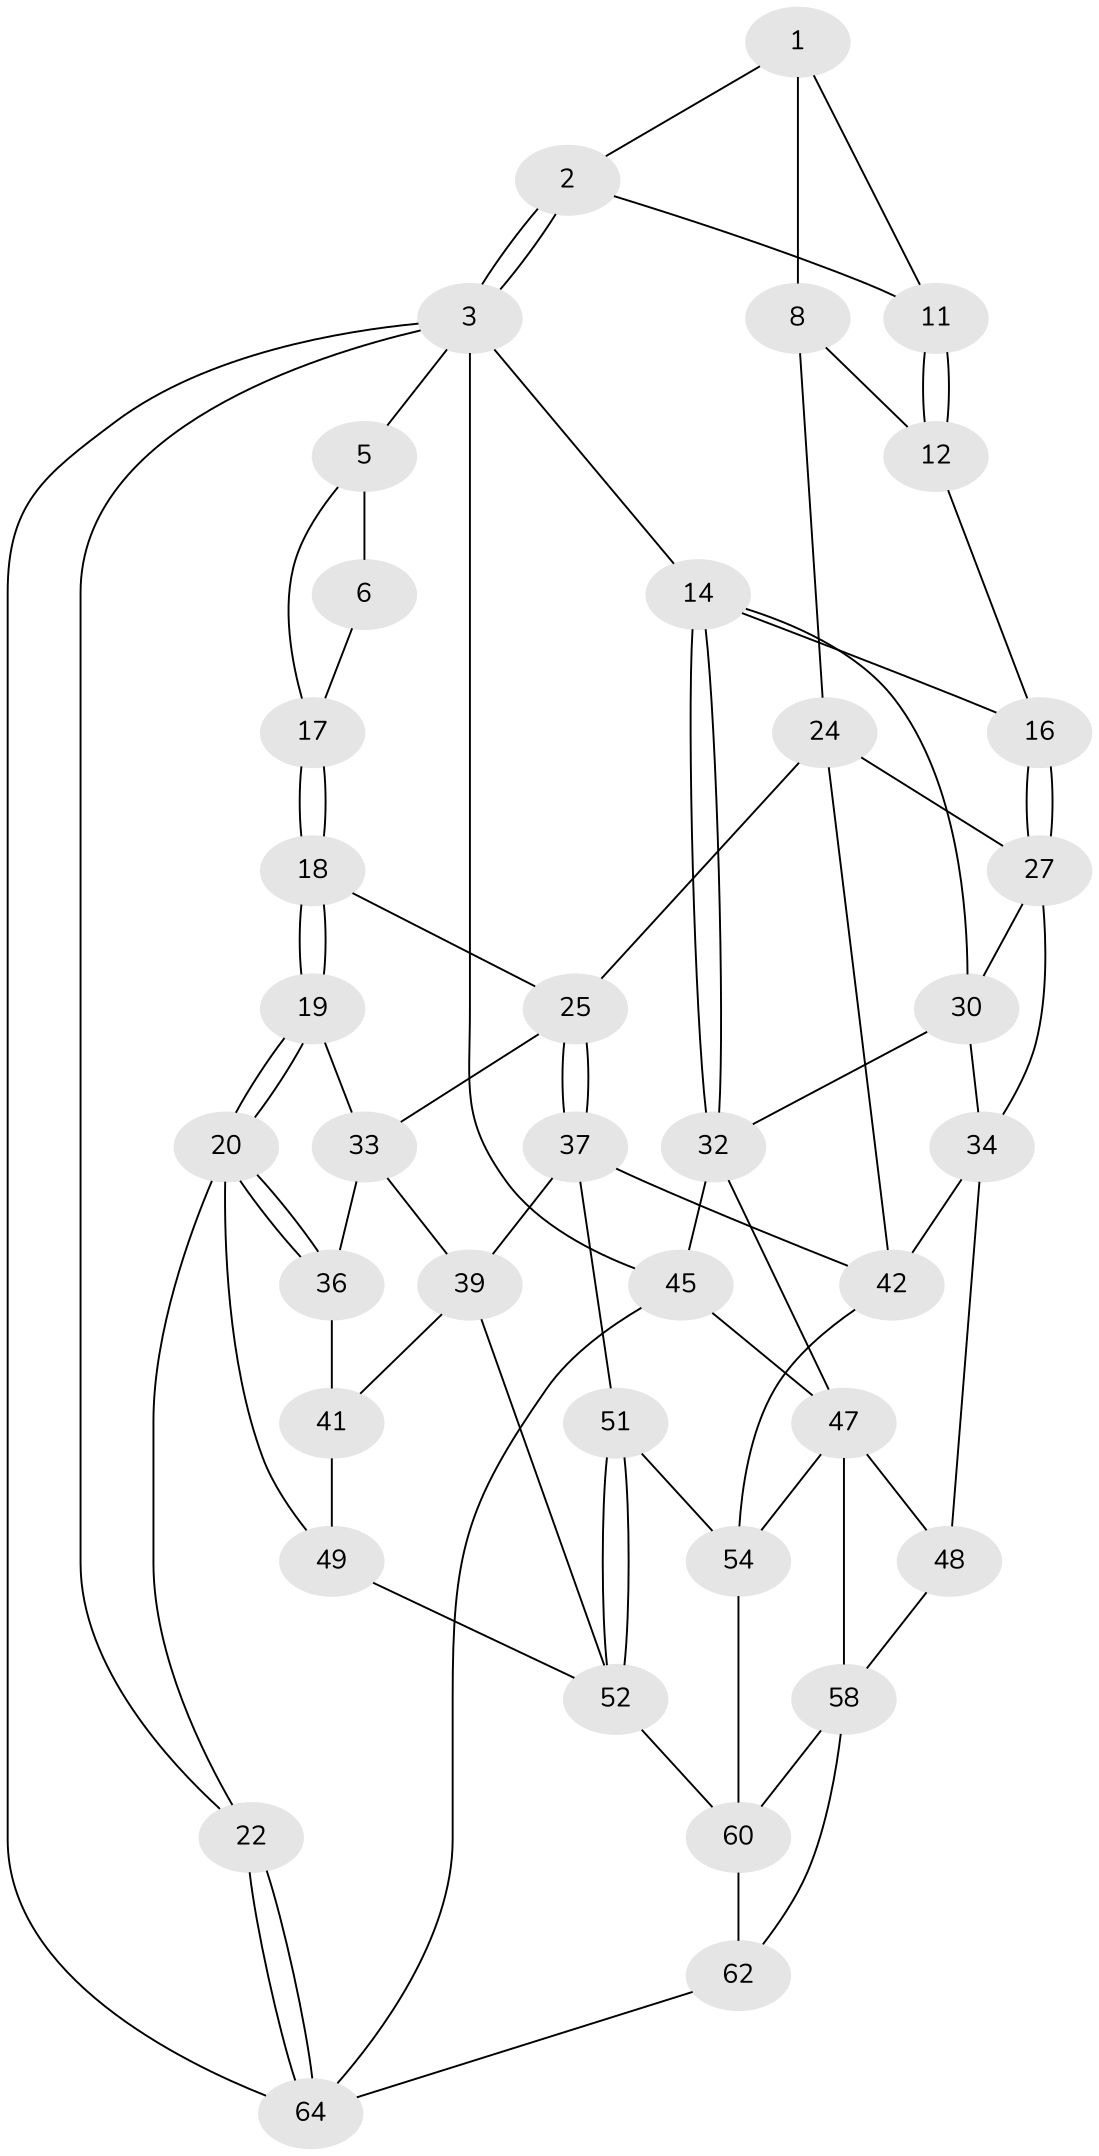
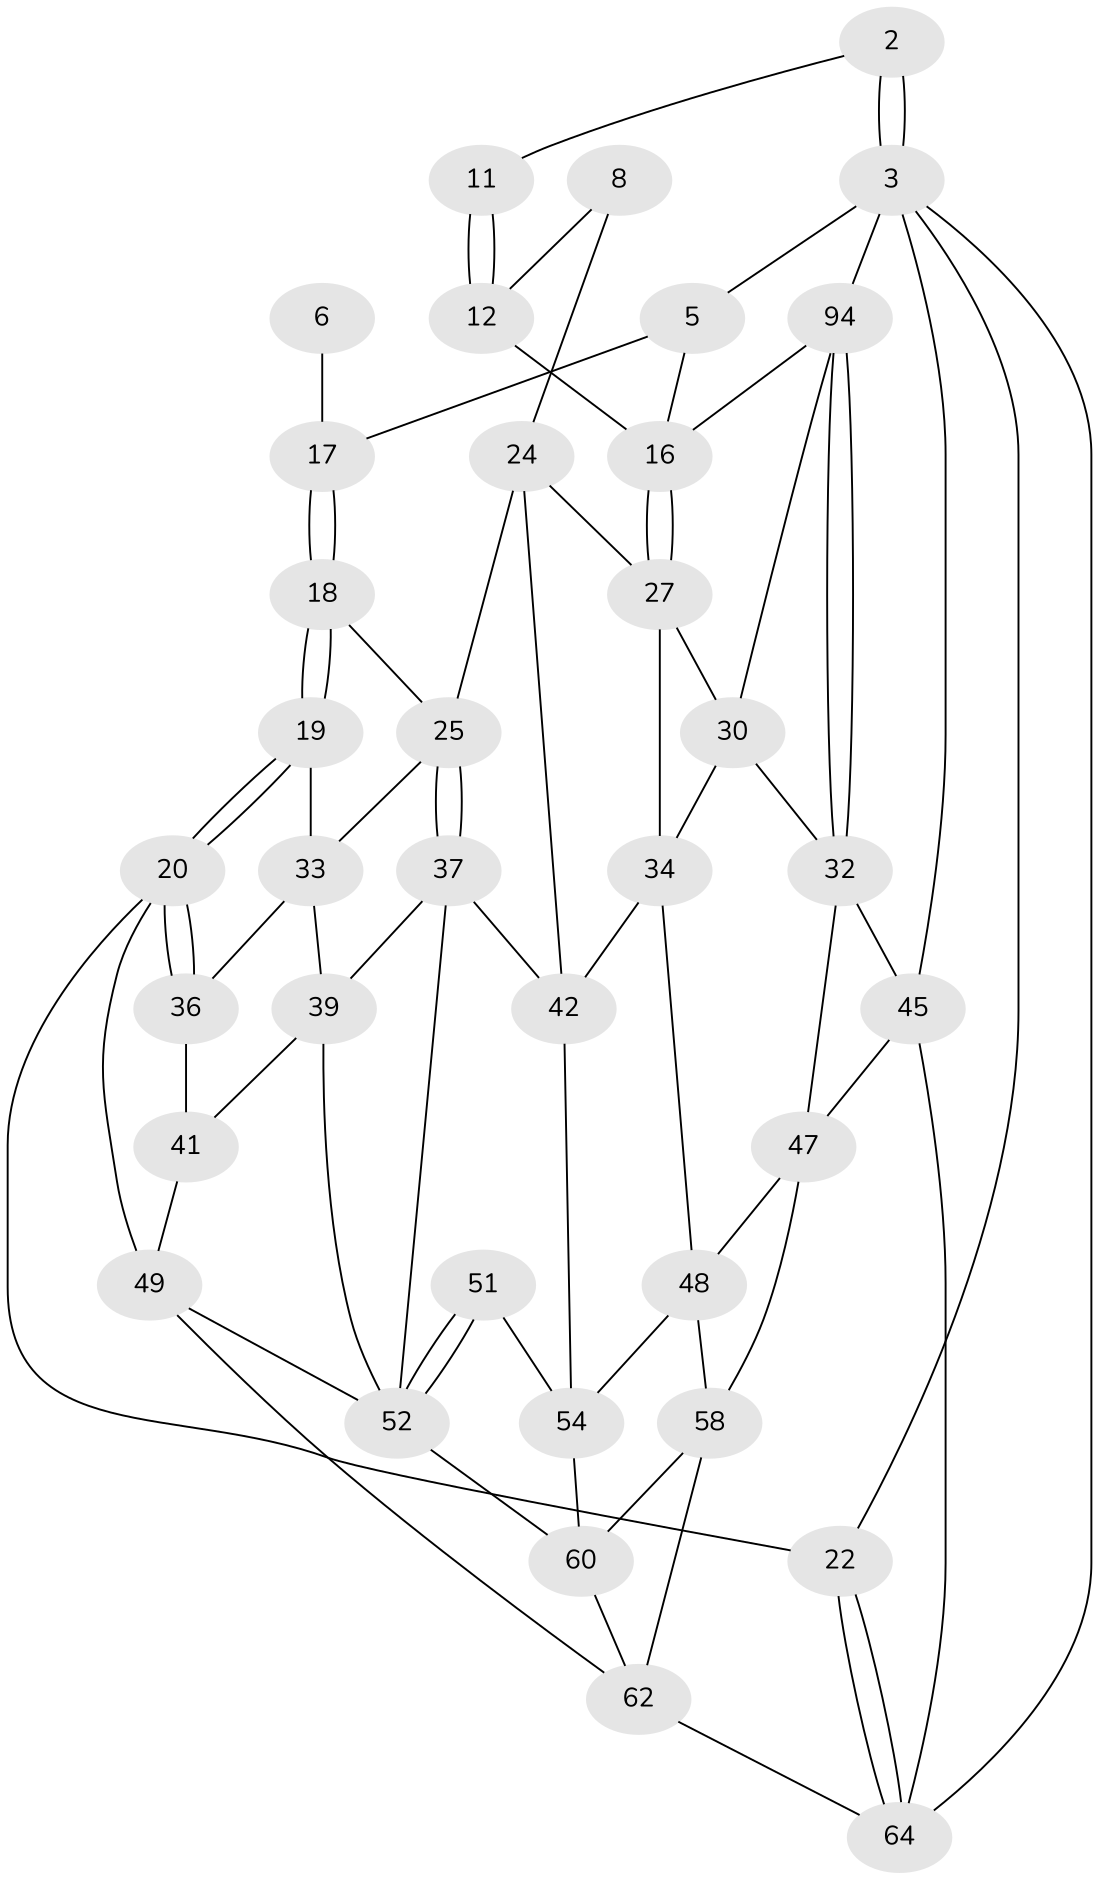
node "1": removed
edge "5" -- "6": now "5" -- "16"
node "14": label "14" -> "94"
edge "37" -- "51": now "37" -- "52"
edge "47" -- "54": now "48" -- "54"
edge "49" -- "62": added
